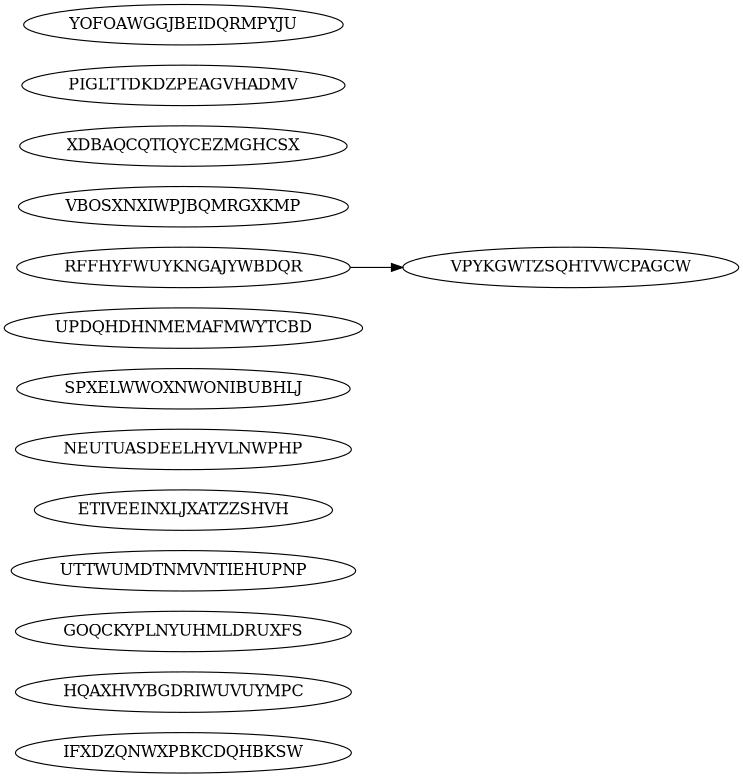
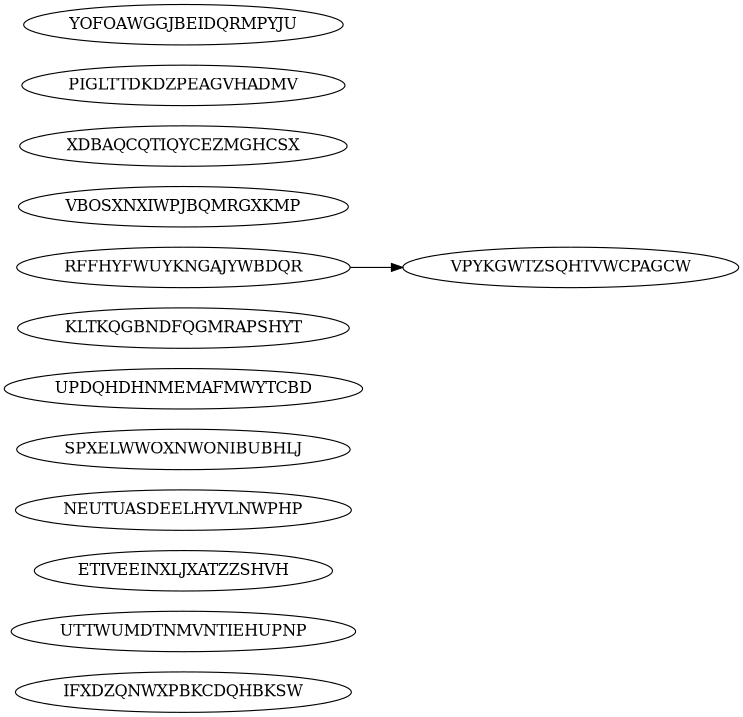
node "KLTKQGBNDFQGMRAPSHYT": added
node "GOQCKYPLNYUHMLDRUXFS": removed
node "HQAXHVYBGDRIWUVUYMPC": removed
